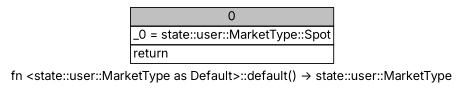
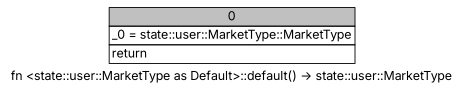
node "0": text "_0 = state::user::MarketType::Spot" -> "_0 = state::user::MarketType::MarketType"
